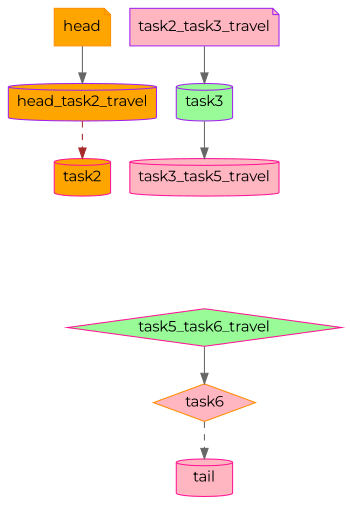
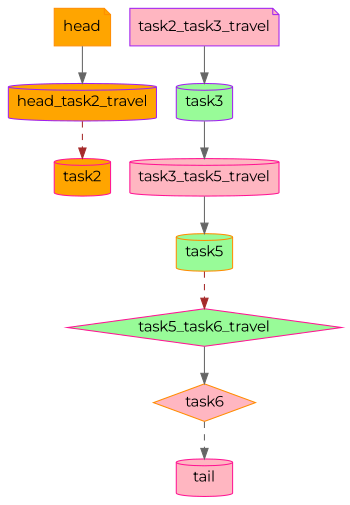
node "task5": added
